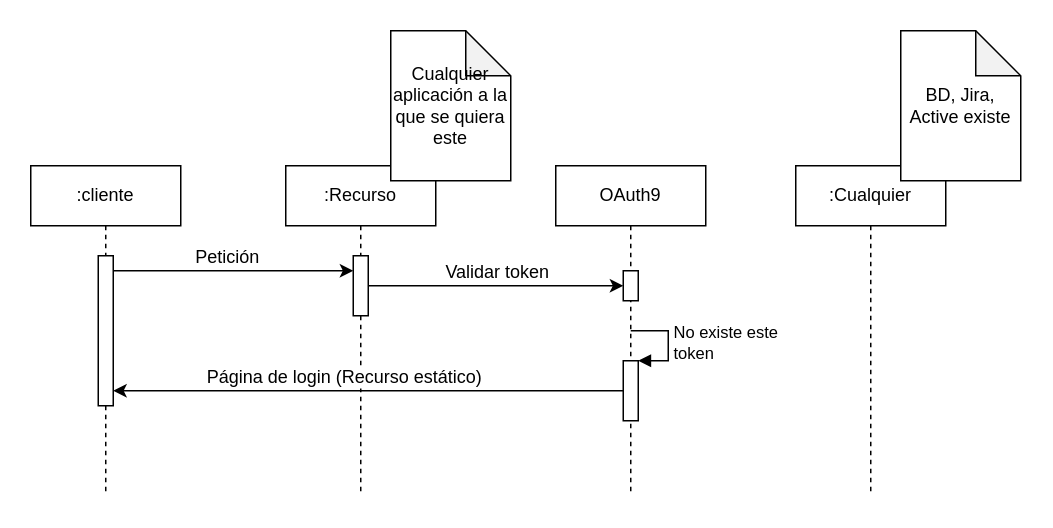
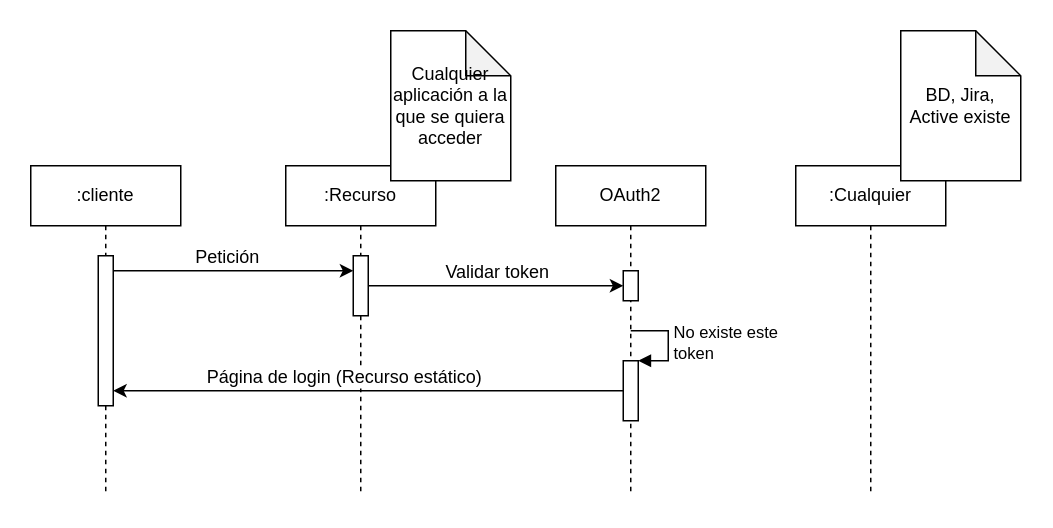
node "Cualquier aplicación a la que se quiera este": label "Cualquier aplicación a la que se quiera este" -> "Cualquier aplicación a la que se quiera acceder"
node "OAuth9": label "OAuth9" -> "OAuth2"
